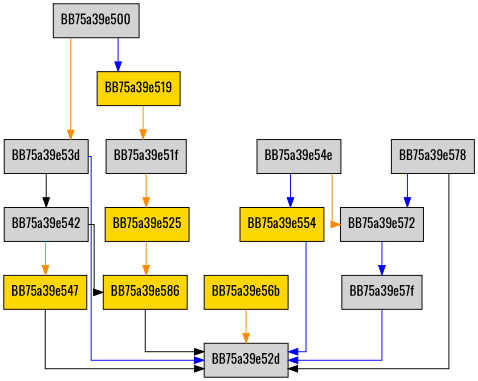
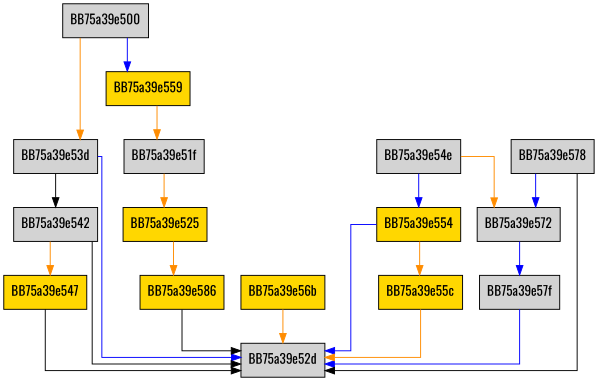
node "BB75a39e519": label "BB75a39e519" -> "BB75a39e559"
edge "BB75a39e542" -> "BB75a39e586": now "BB75a39e542" -> "BB75a39e52d"
node "BB75a39e55c": added
